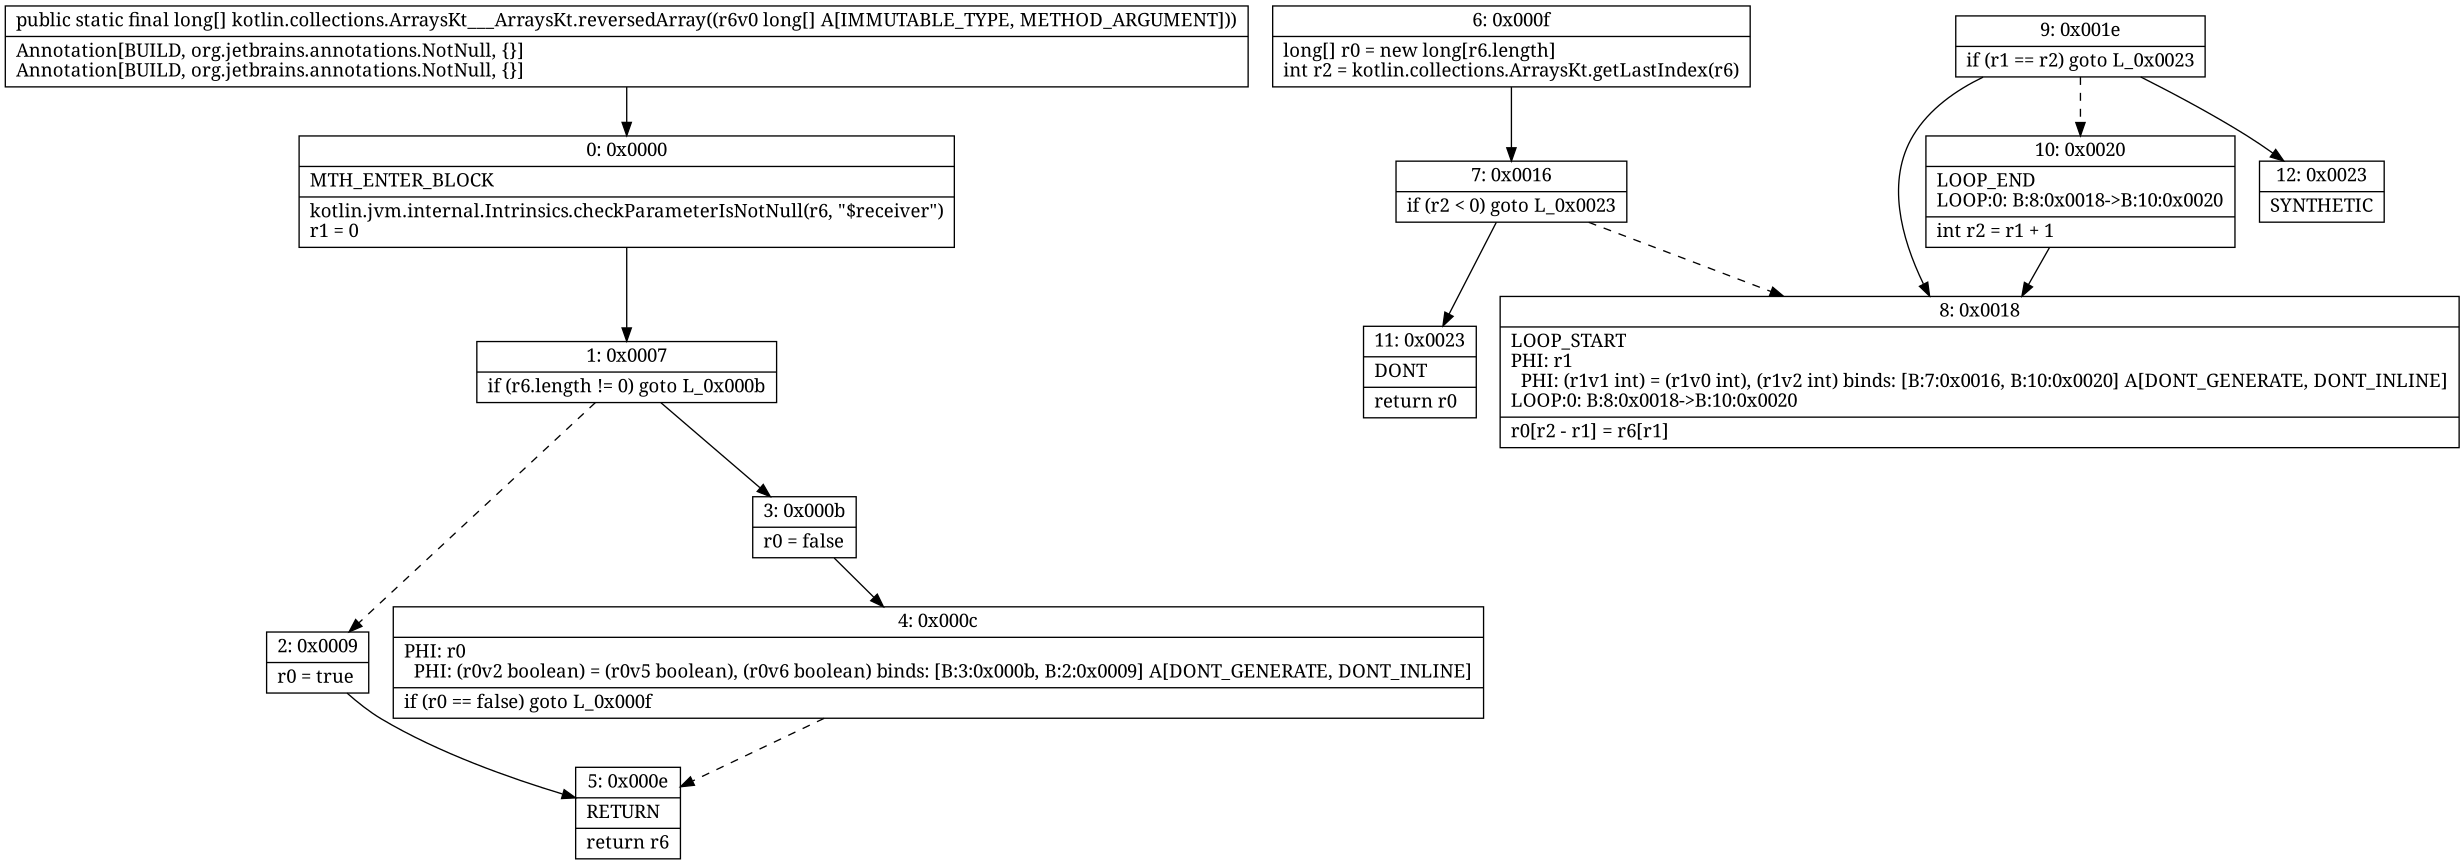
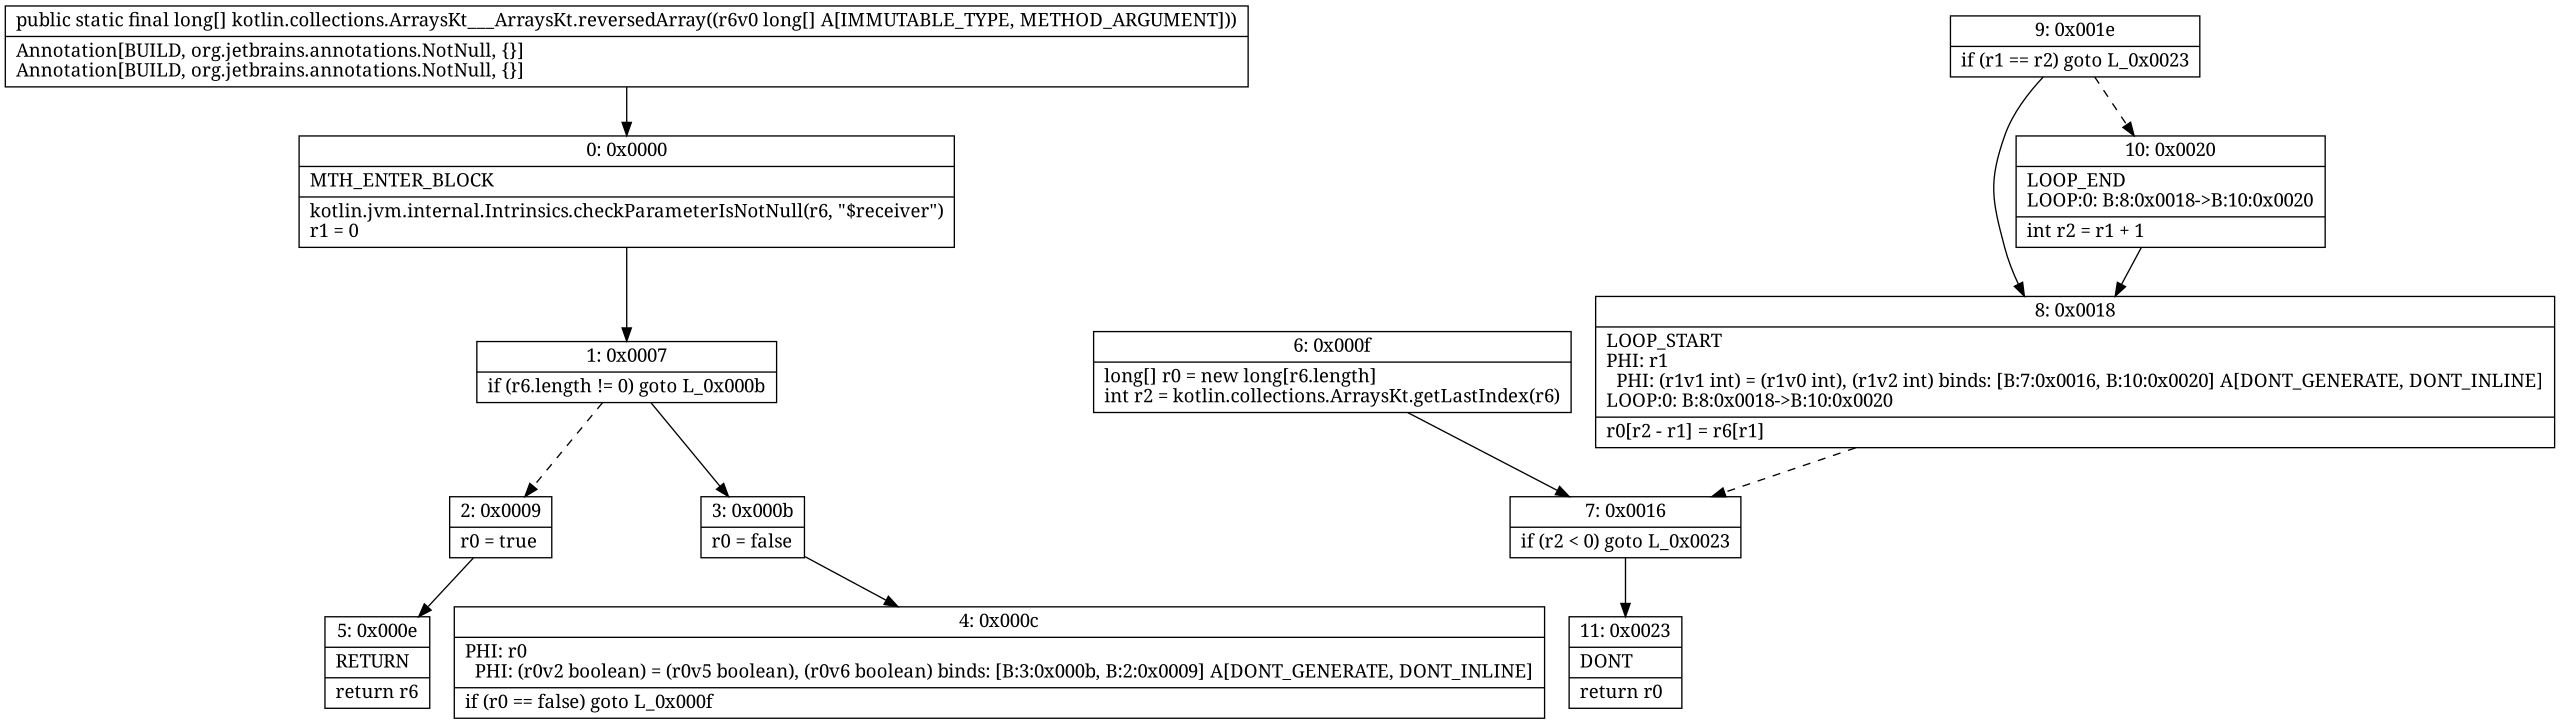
node "12: 0x0023": removed
edge "7: 0x0016" -> "8: 0x0018": reversed
edge "4: 0x000c" -> "5: 0x000e": removed
